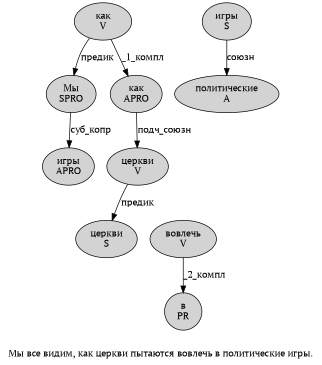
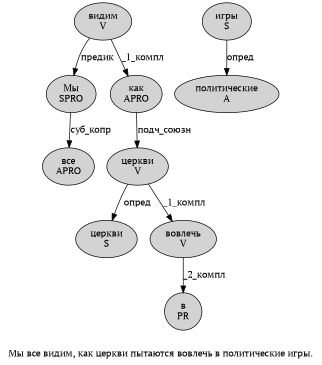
node "как V": label "как V" -> "видим V"
edge "игры S" -> "политические A": label "союзн" -> "опред"
node "игры APRO": label "игры APRO" -> "все APRO"
edge "церкви V" -> "вовлечь V": added, label "_1_компл"
edge "церкви V" -> "церкви S": label "предик" -> "опред"
